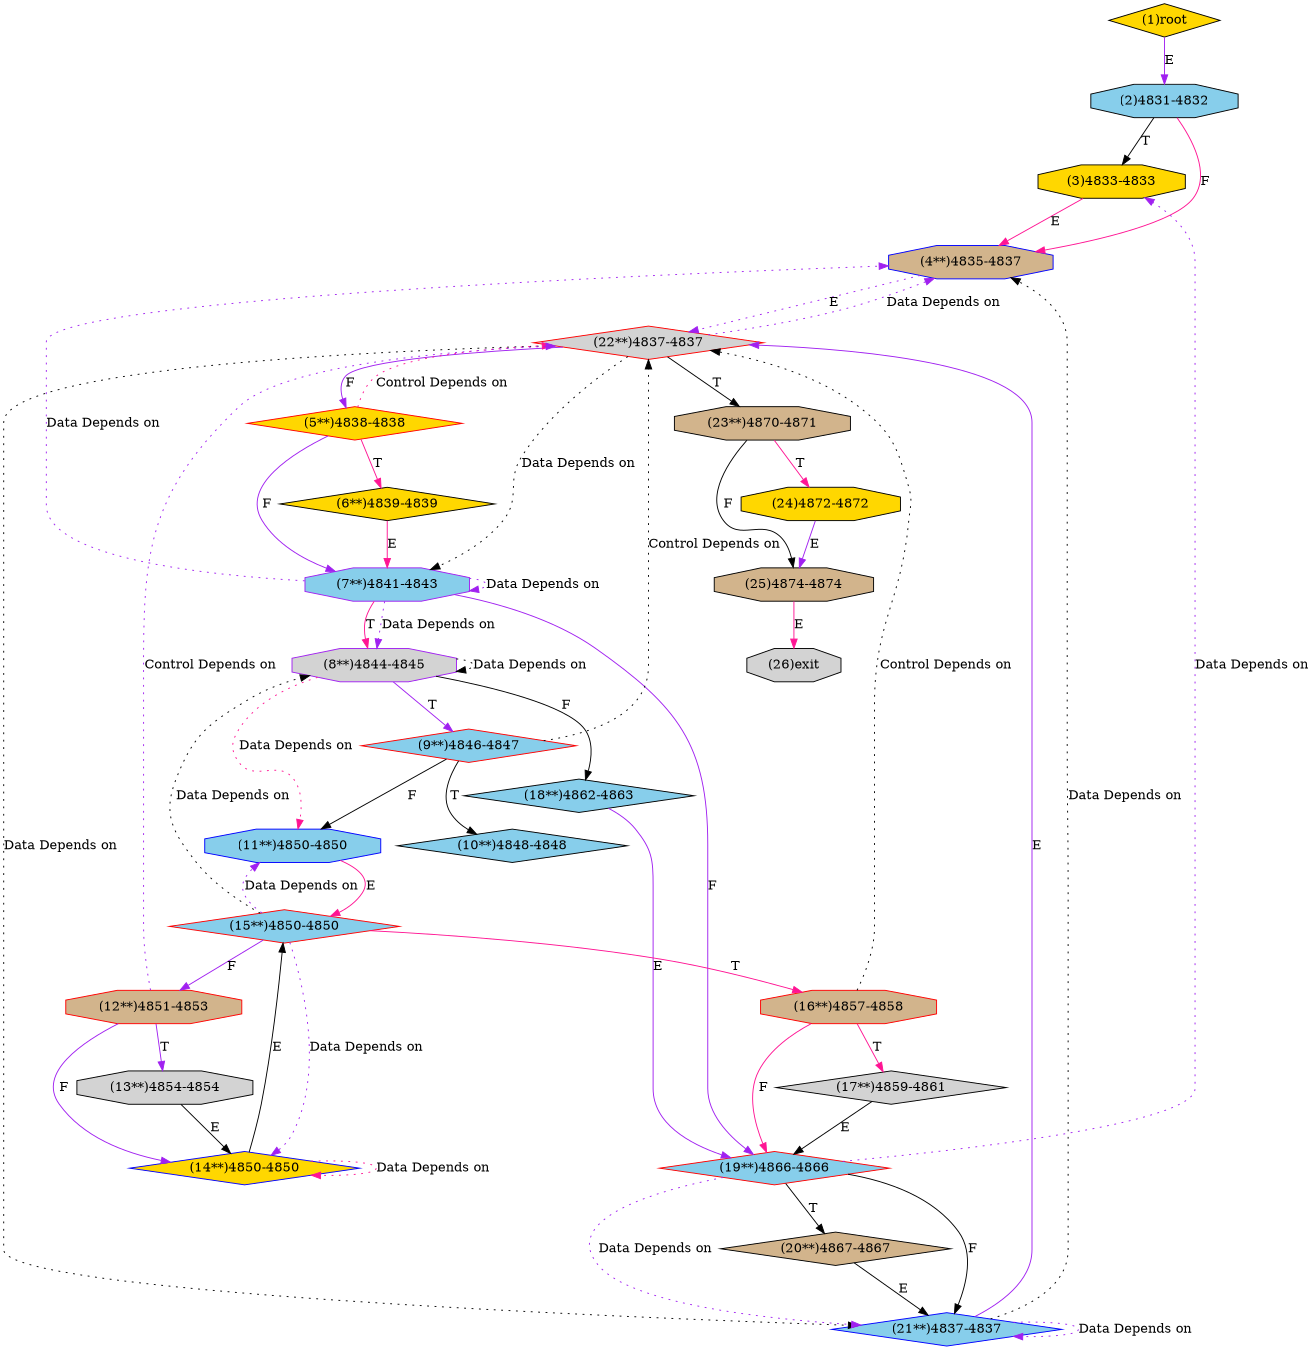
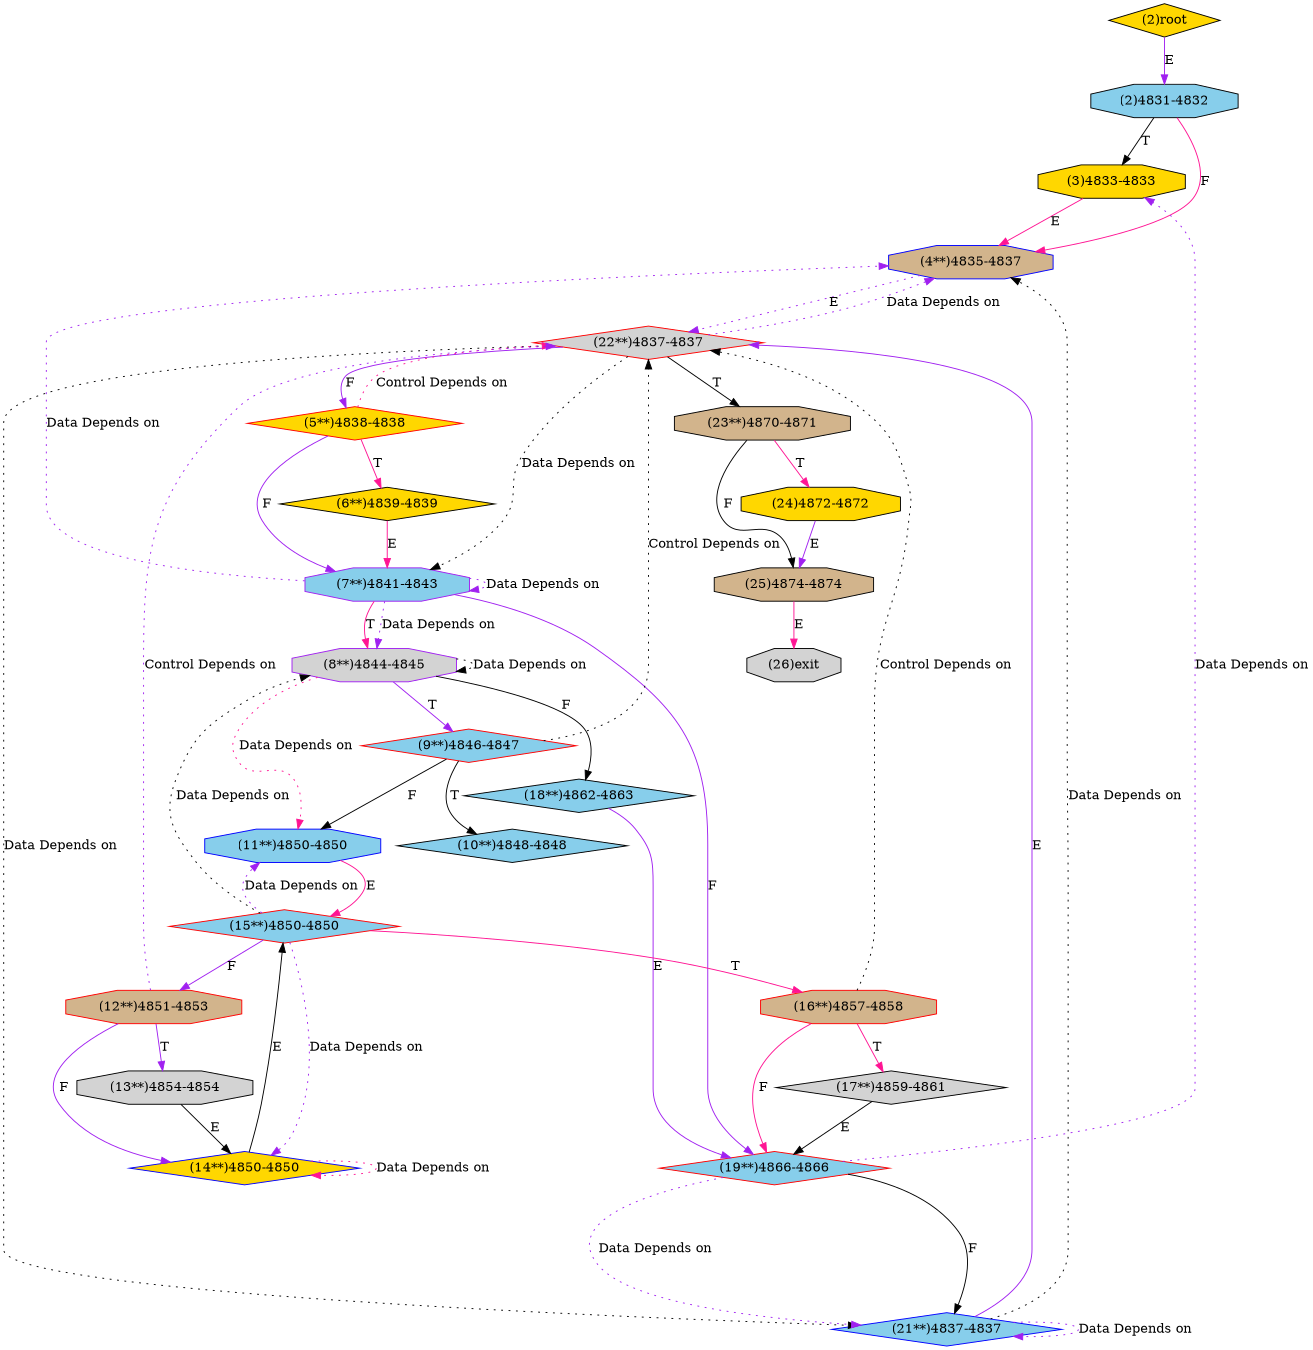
node "(1)root": label "(1)root" -> "(2)root"
node "(20**)4867-4867": removed
